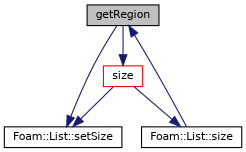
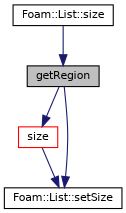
edge "size" -> "Foam::List::size": removed
